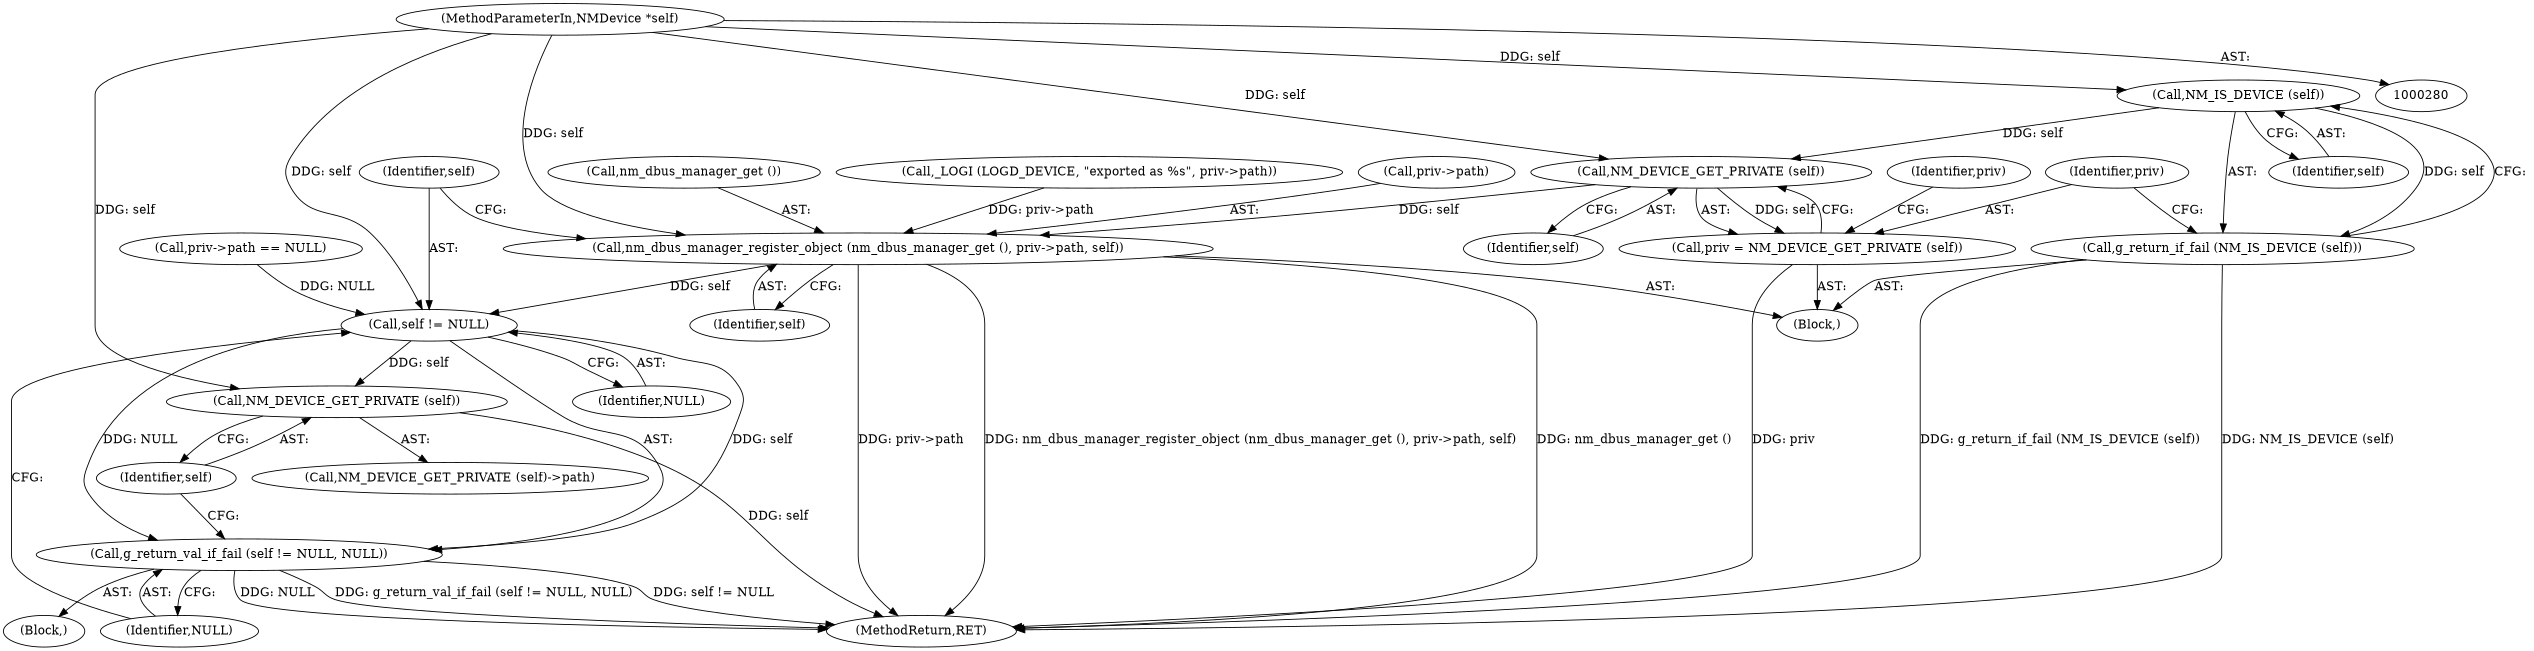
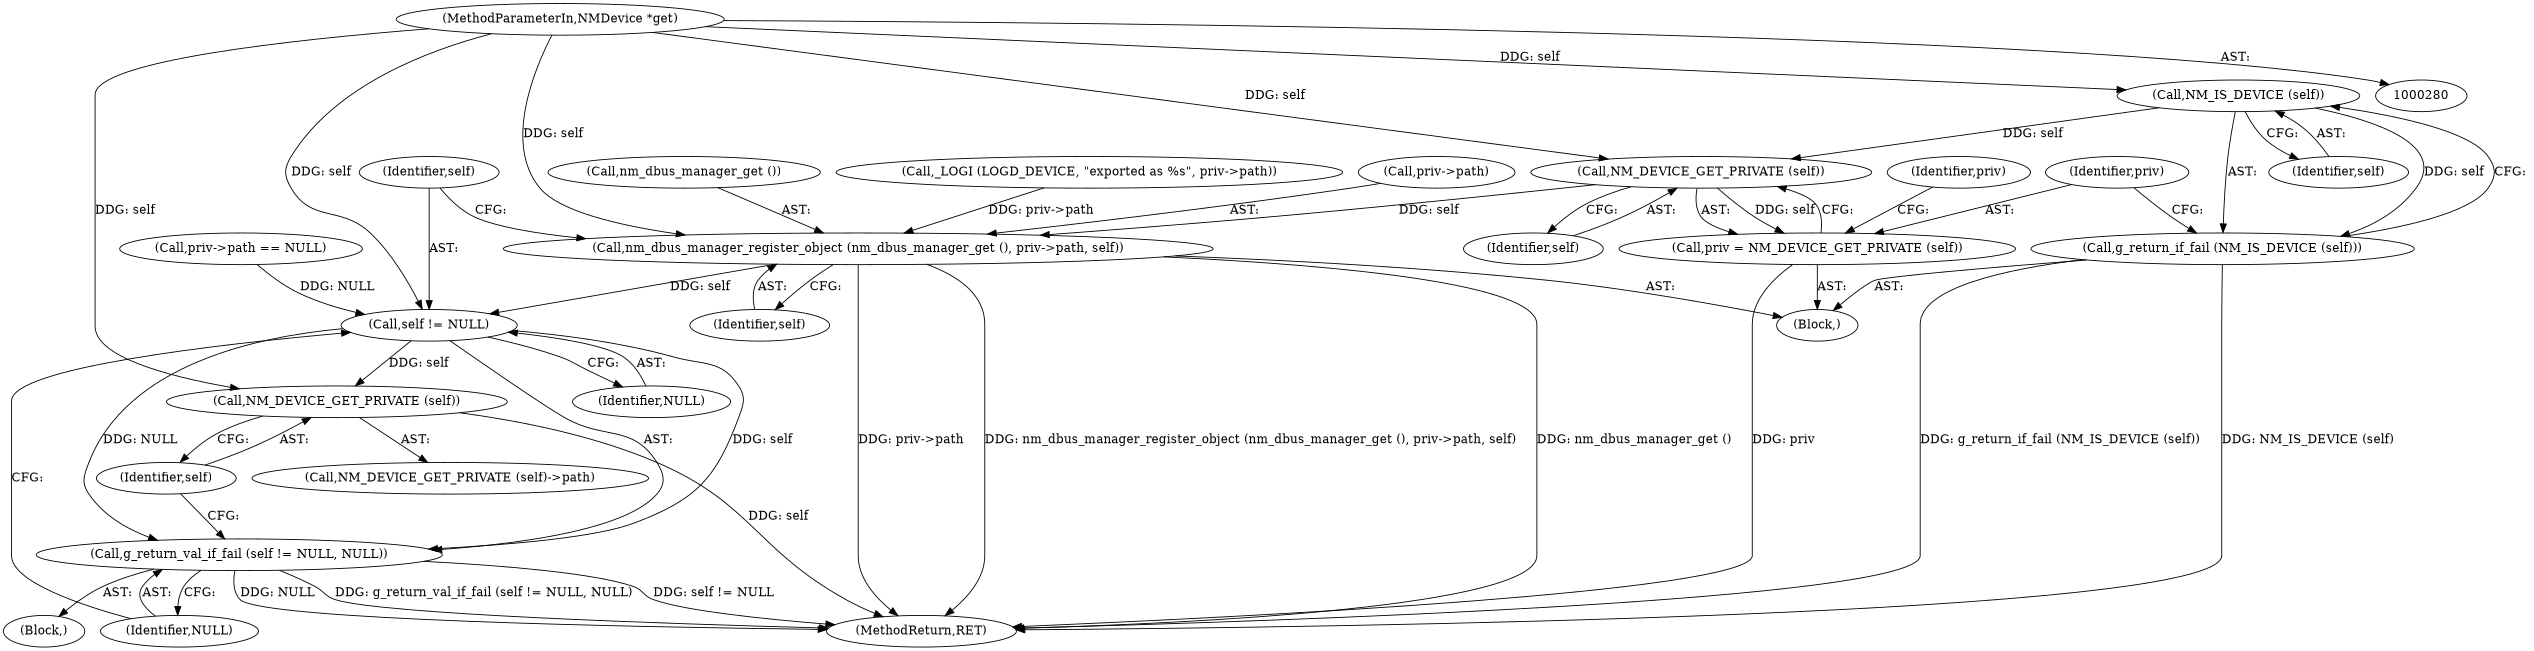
node "(MethodParameterIn,NMDevice *self)": label "(MethodParameterIn,NMDevice *self)" -> "(MethodParameterIn,NMDevice *get)"
